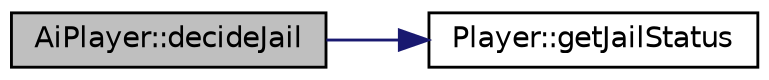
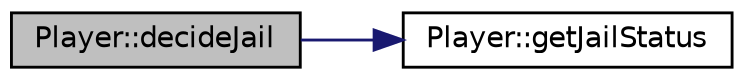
node "AiPlayer::decideJail": label "AiPlayer::decideJail" -> "Player::decideJail"
